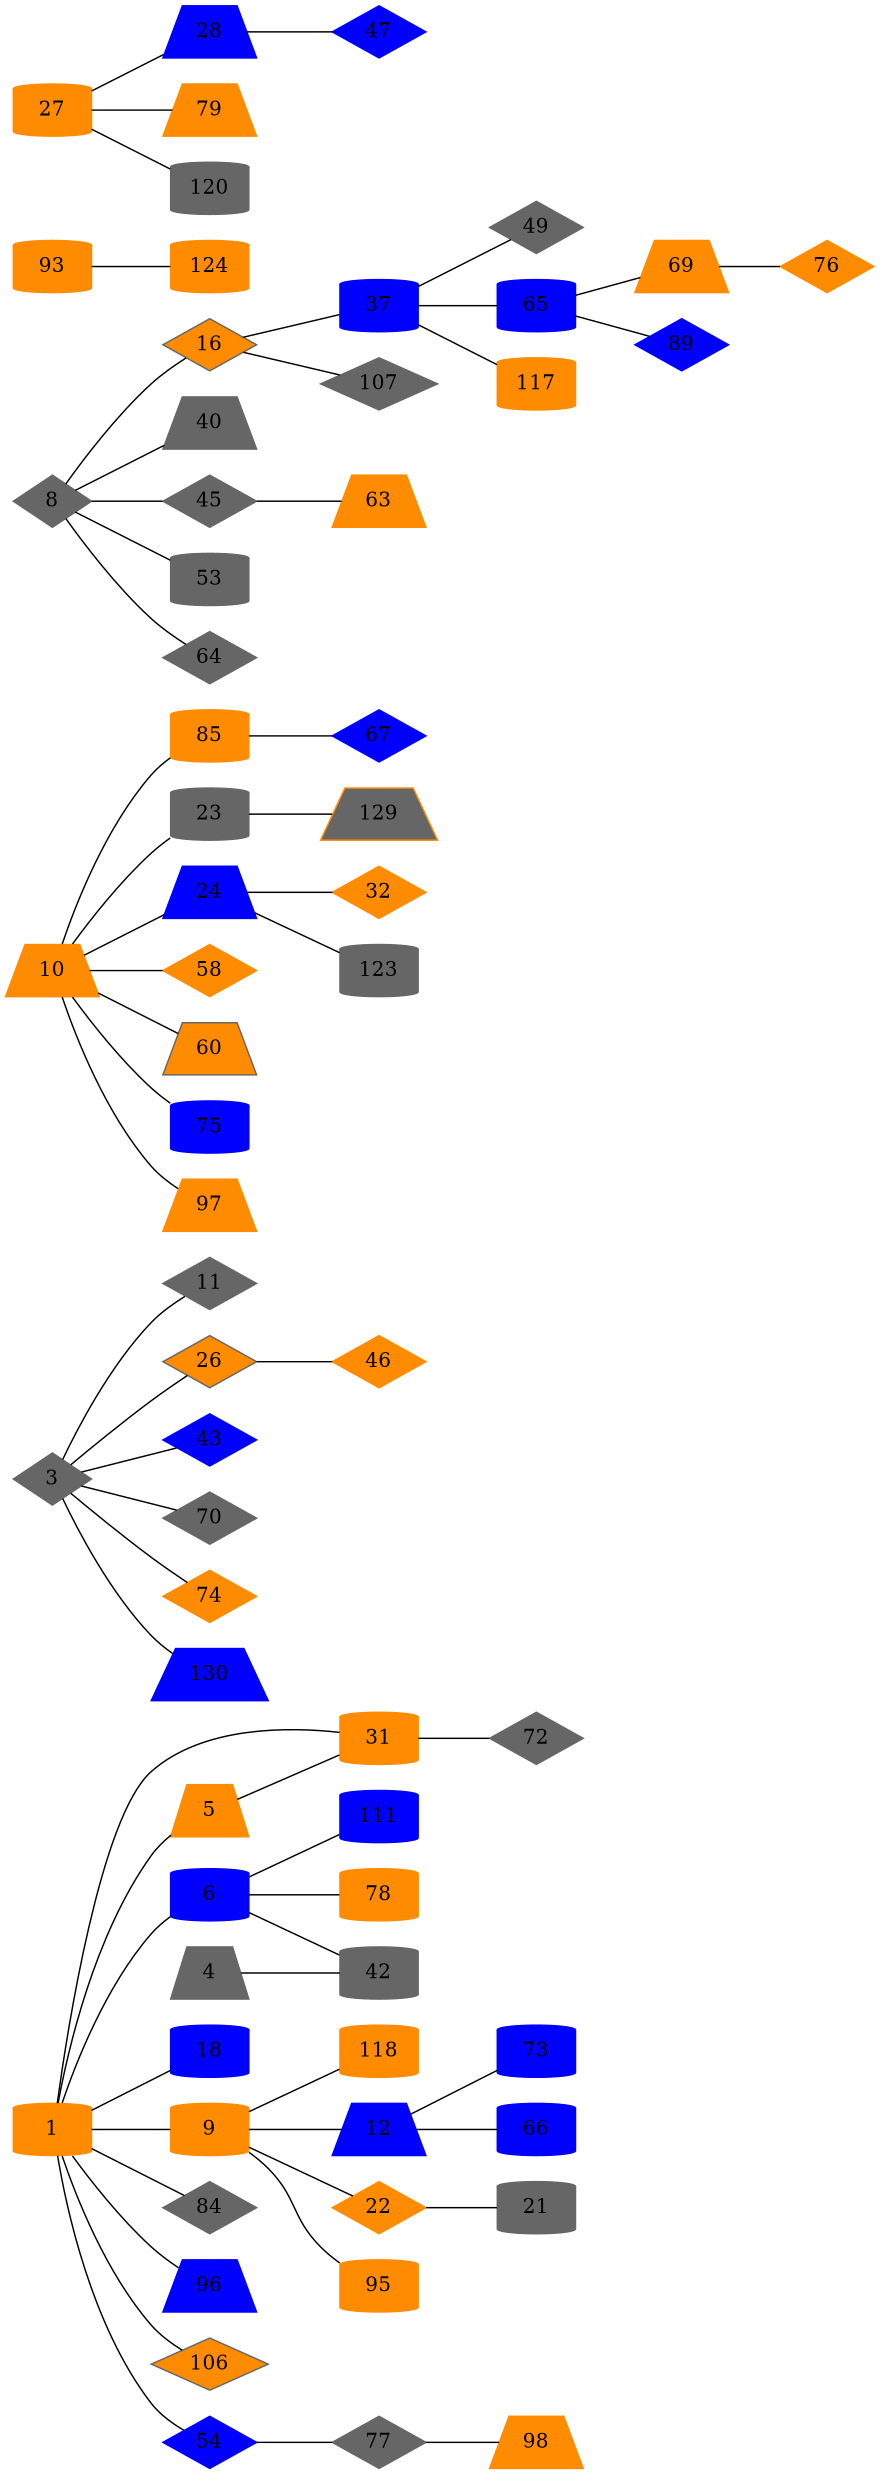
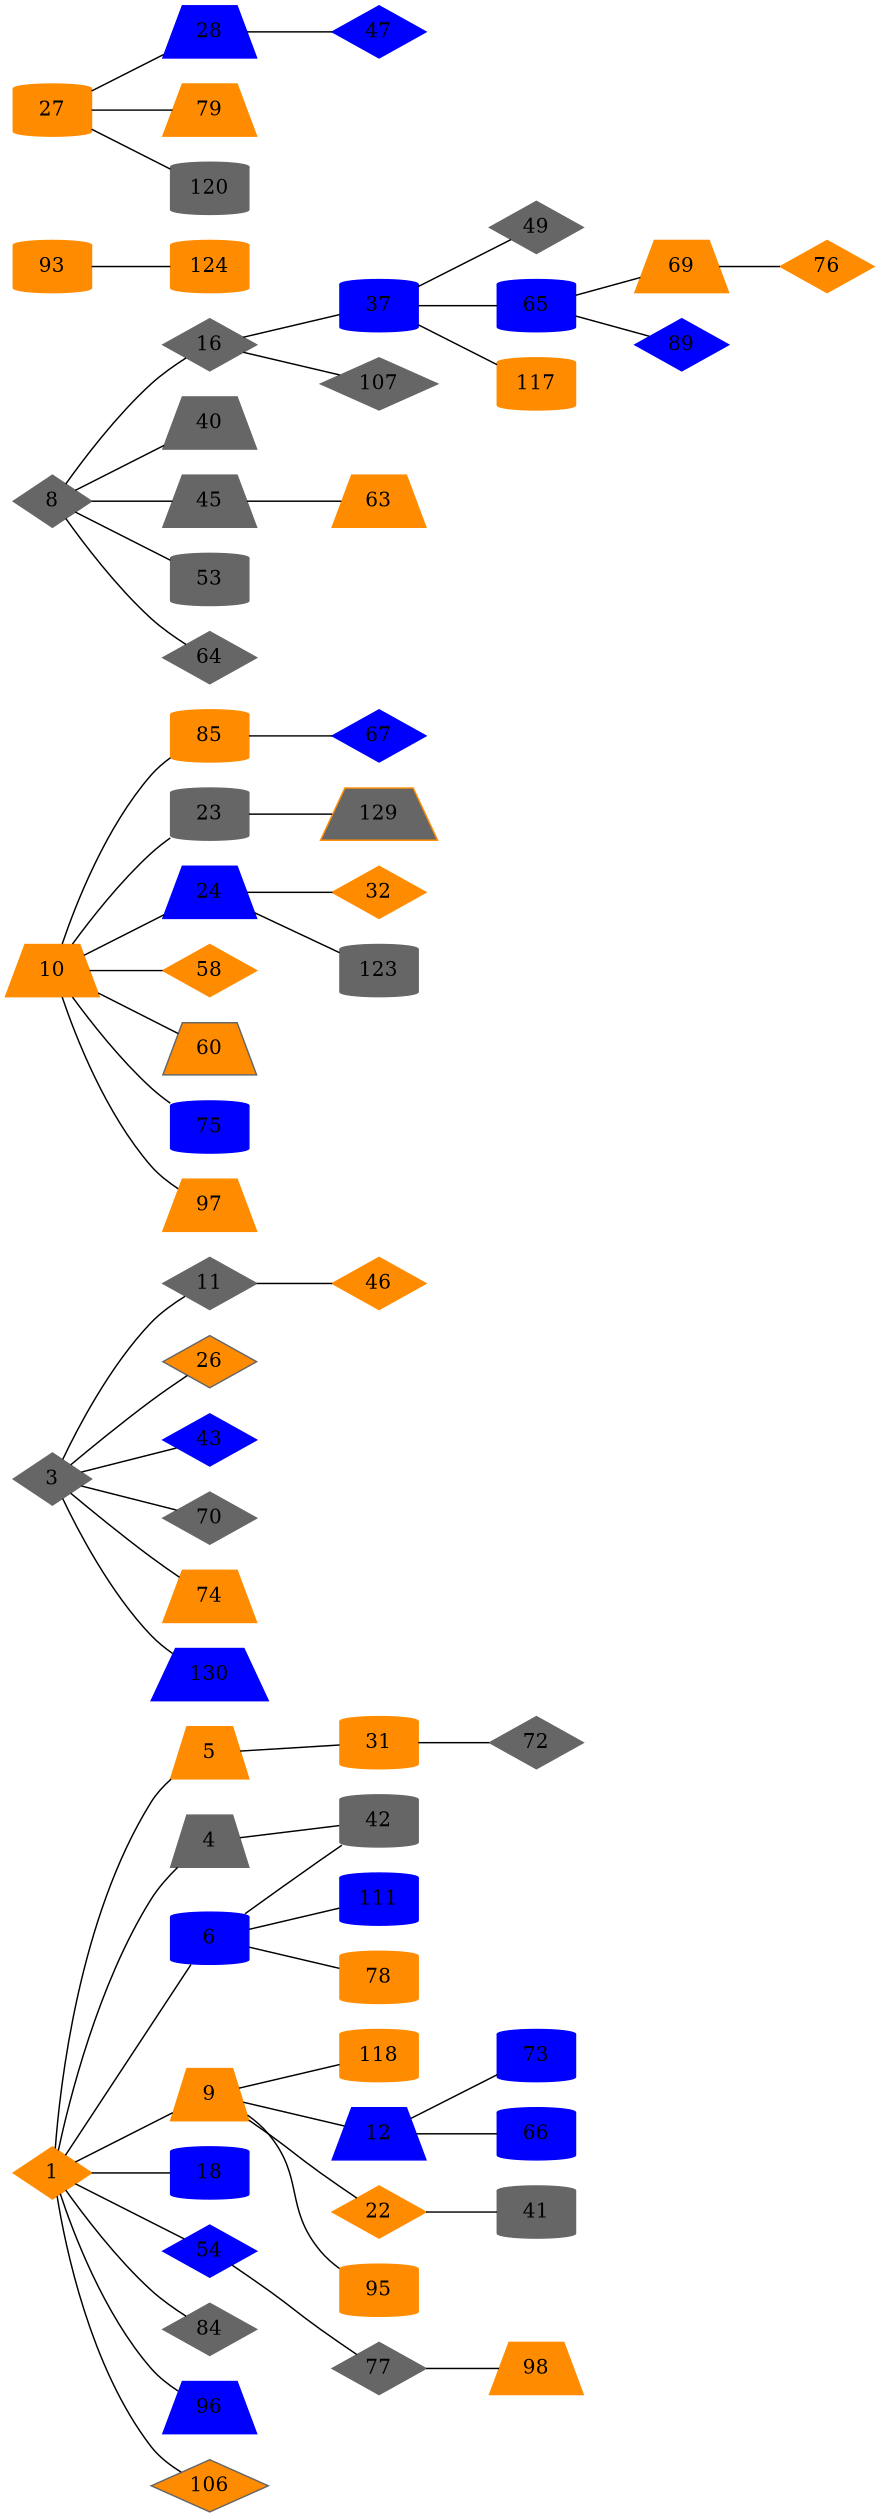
node "16": fillcolor darkorange -> gray40
node "45": shape diamond -> trapezium
edge "26" -- "46": now "11" -- "46"
node "74": shape diamond -> trapezium
edge "31" -- "1": now "4" -- "1"
node "1": shape cylinder -> diamond
node "9": shape cylinder -> trapezium
node "21": label "21" -> "41"
